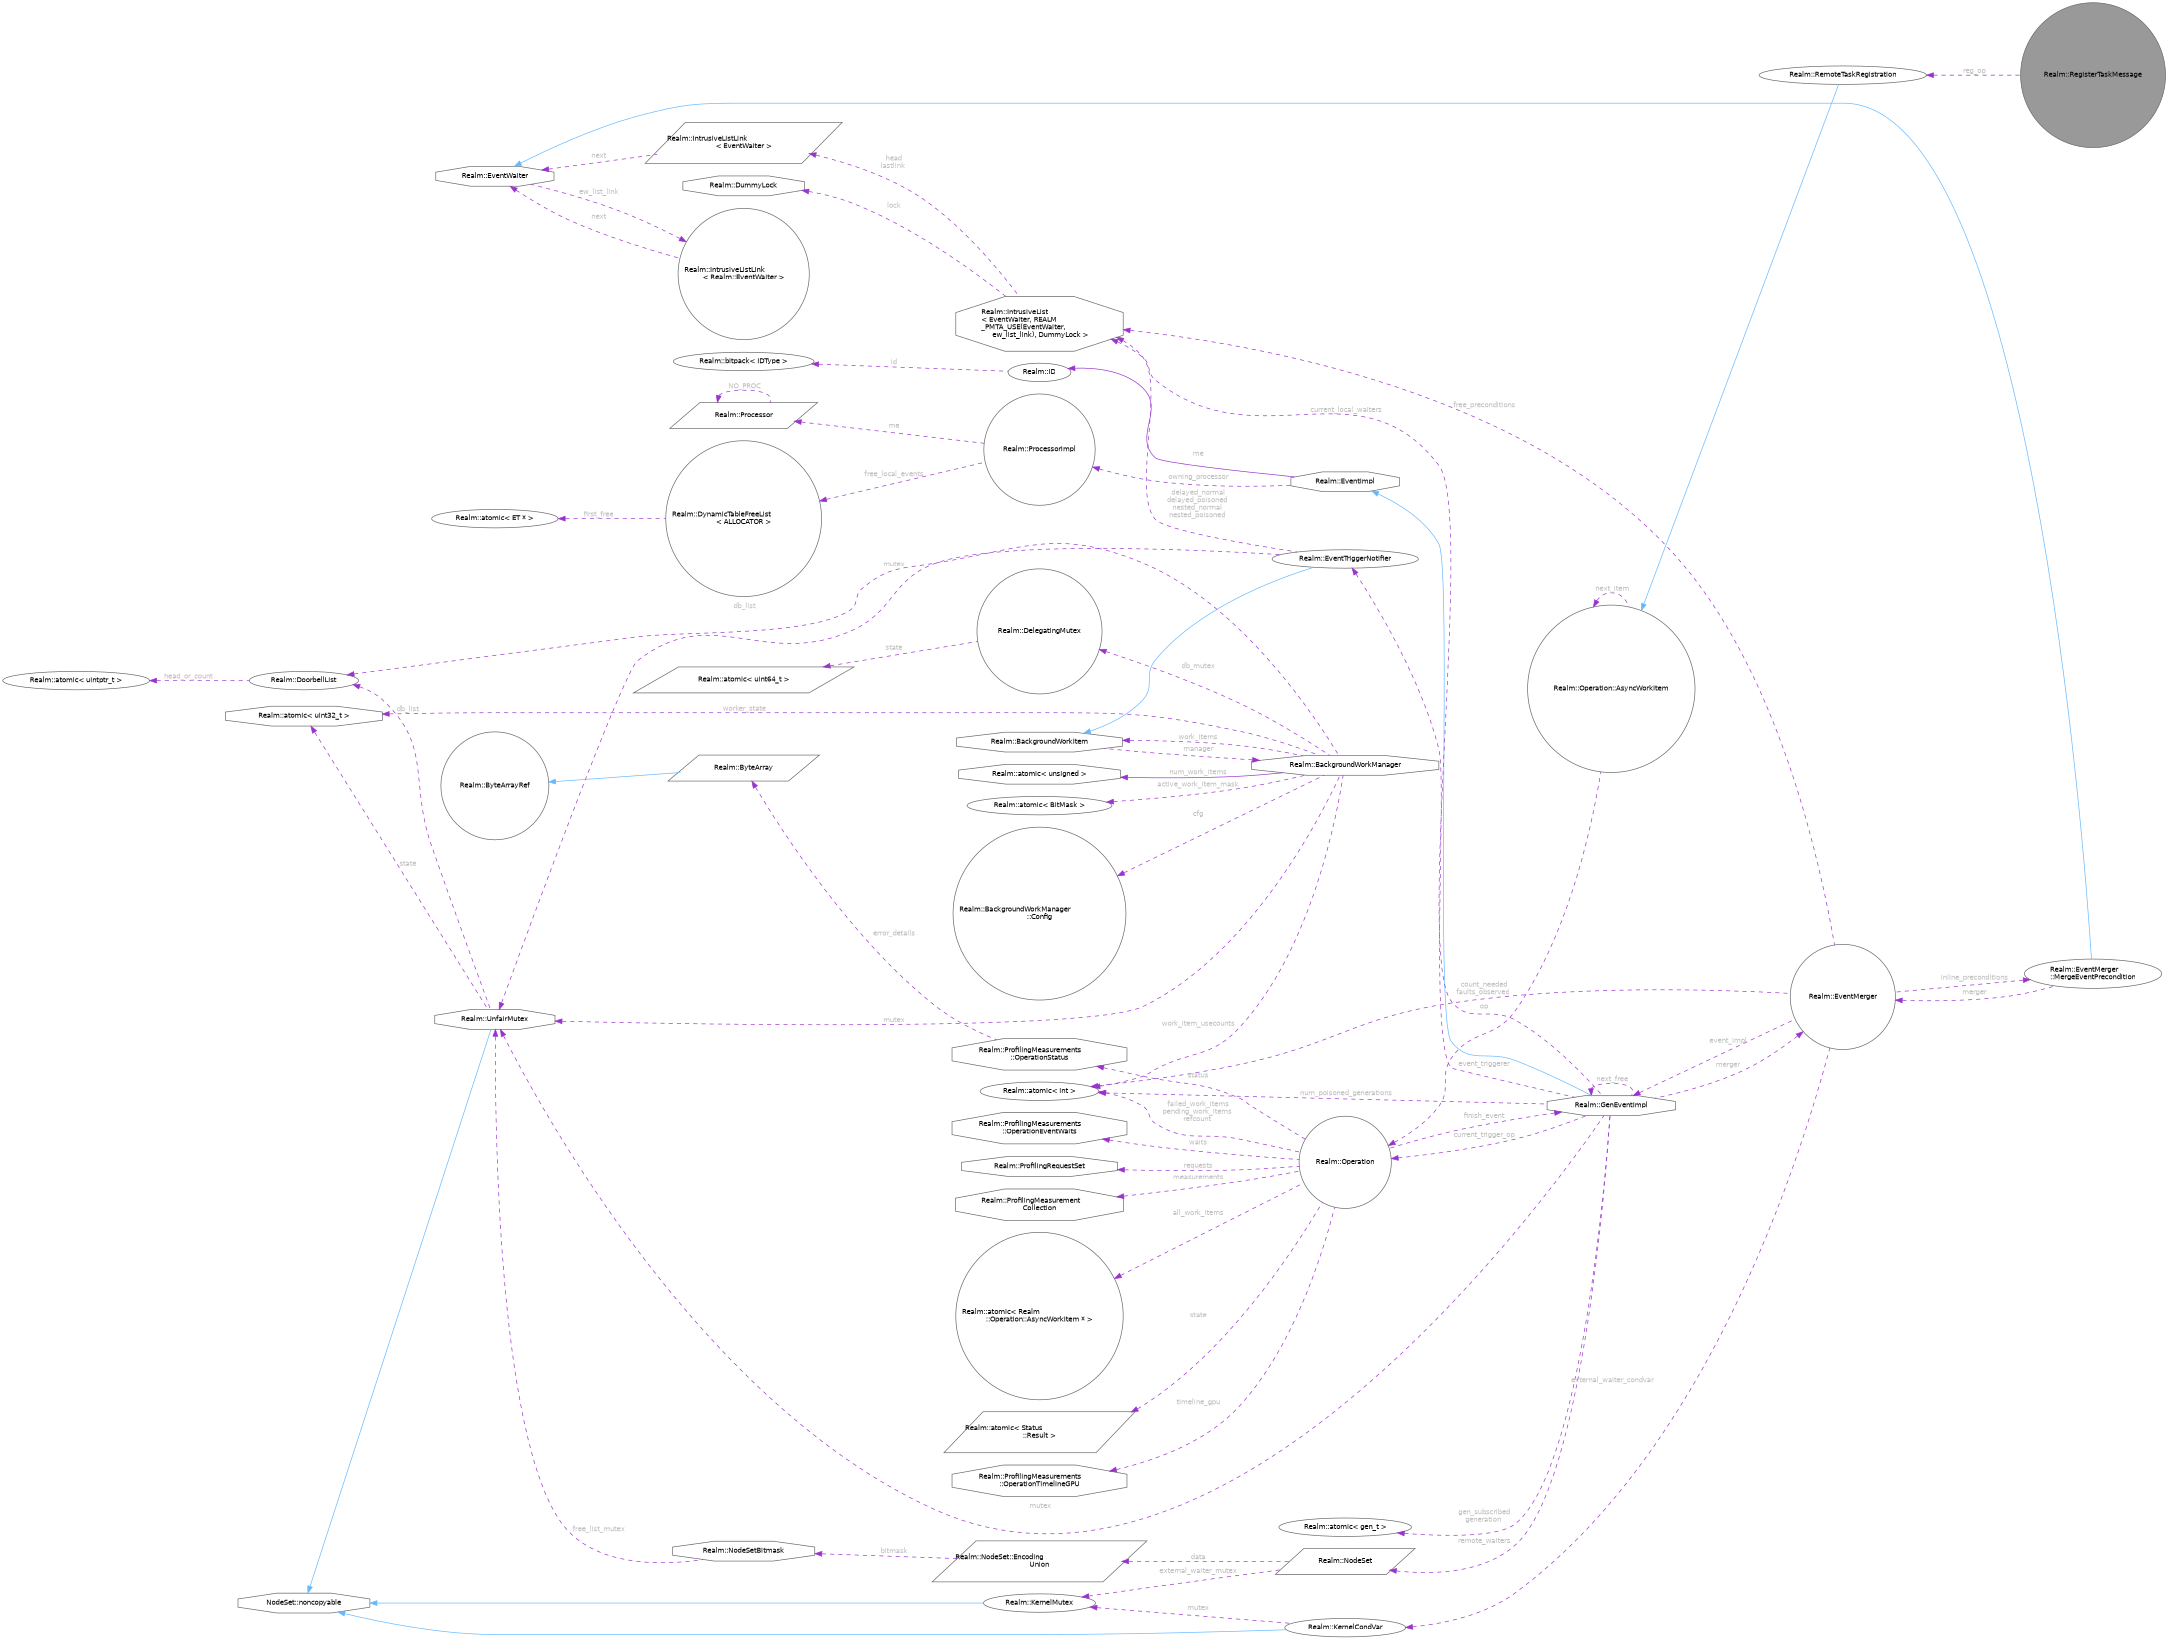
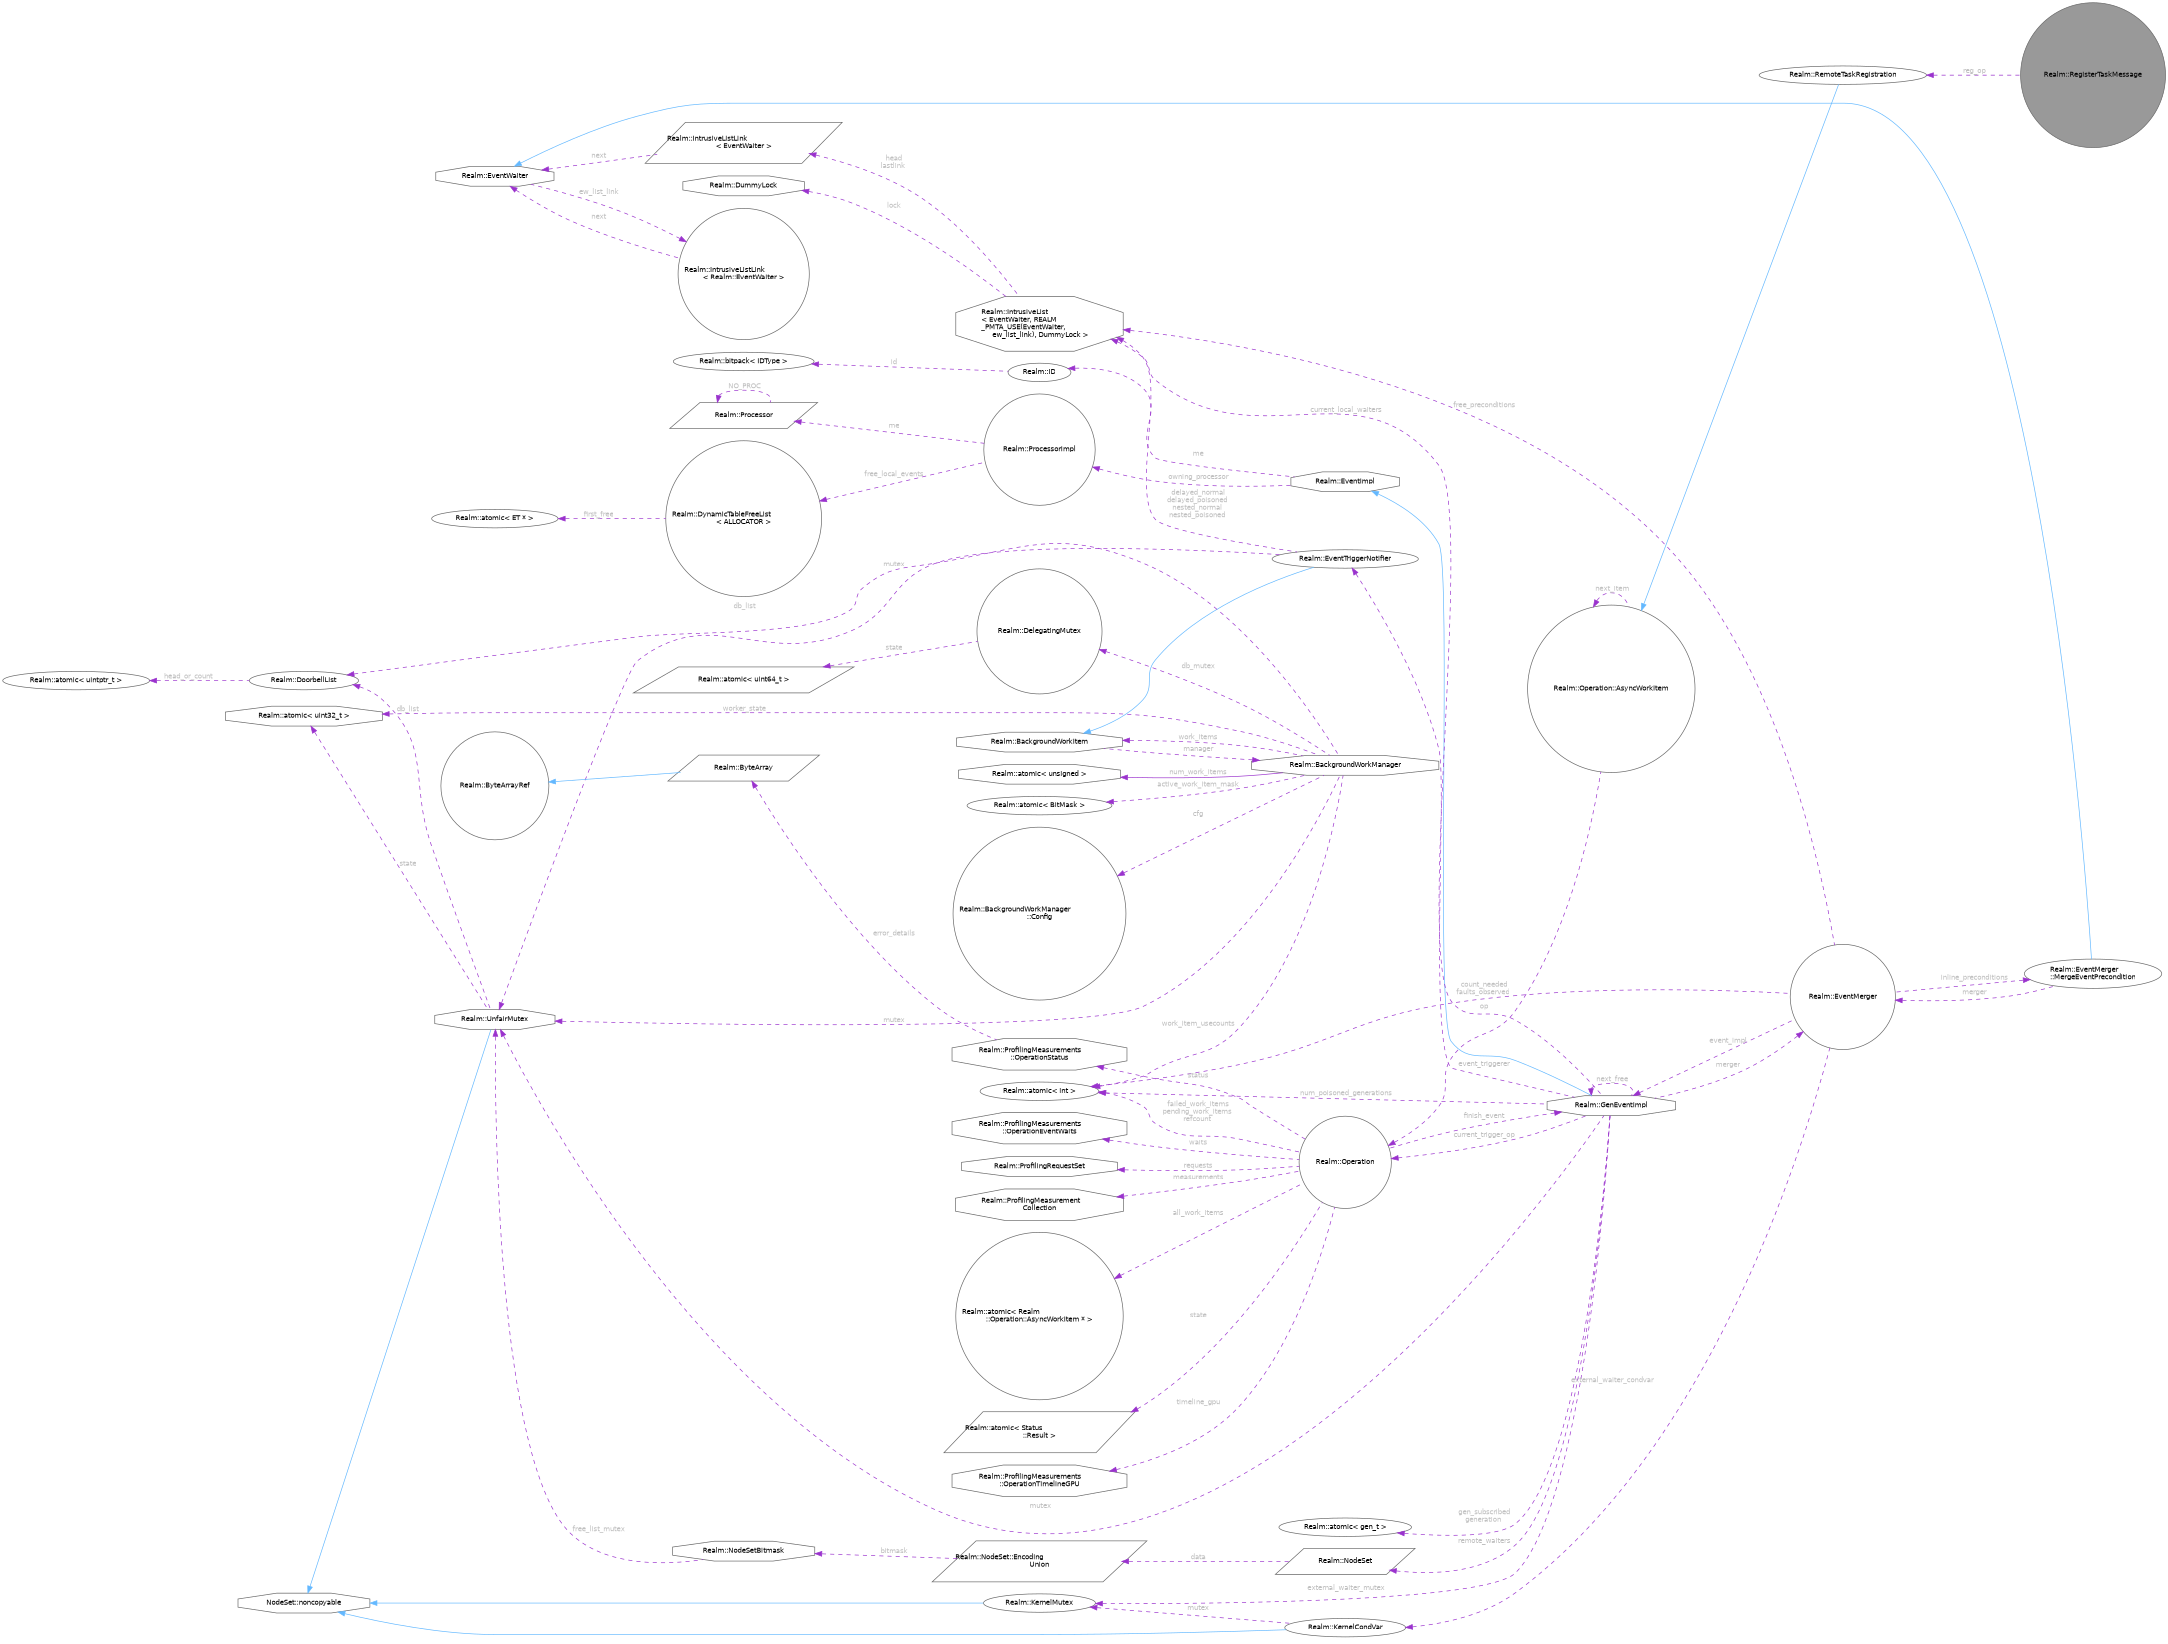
edge "Realm::EventImpl" -> "Realm::ID": style solid -> dashed
edge "Realm::NodeSet" -> "Realm::KernelMutex": now "Realm::GenEventImpl" -> "Realm::KernelMutex"
